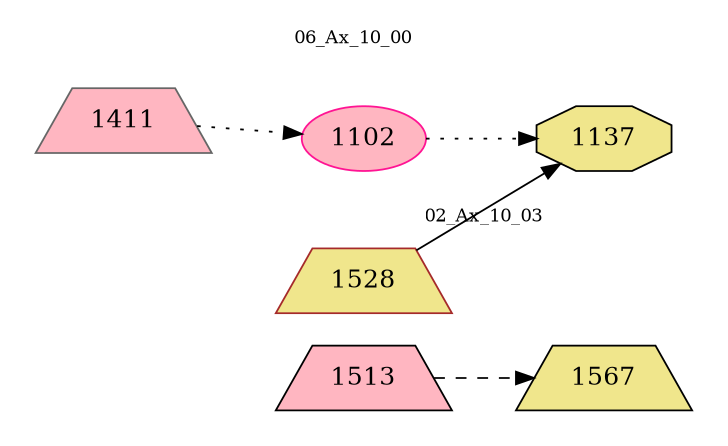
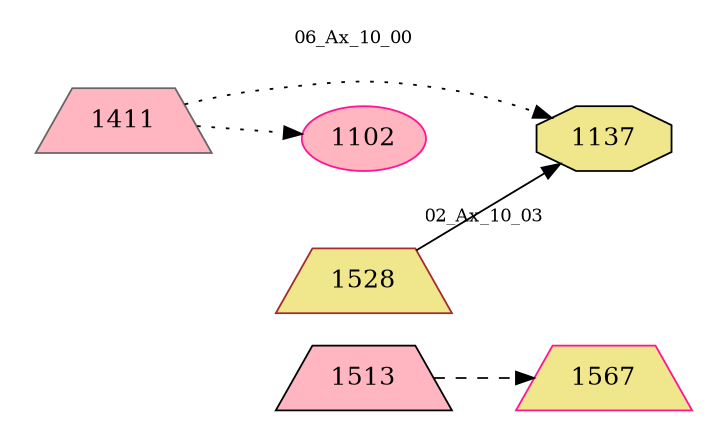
edge "1102" -> "1137": now "1411" -> "1137"
node "1567": color black -> deeppink
